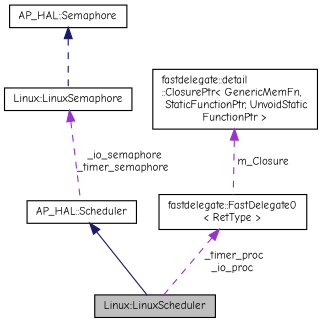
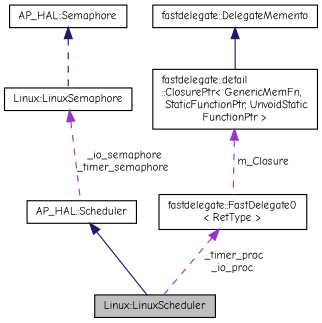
node "fastdelegate::DelegateMemento": added
